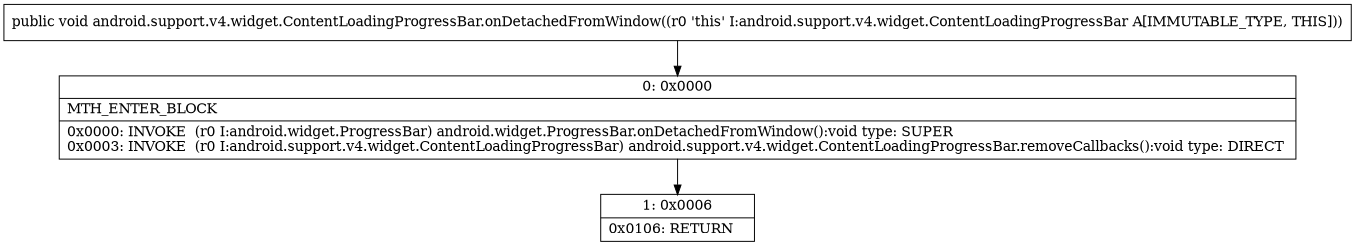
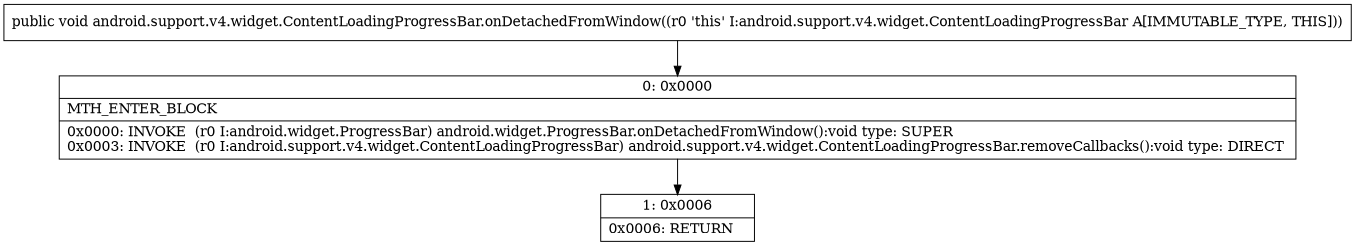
node "1: 0x0006": text "0x0106: RETURN" -> "0x0006: RETURN"
